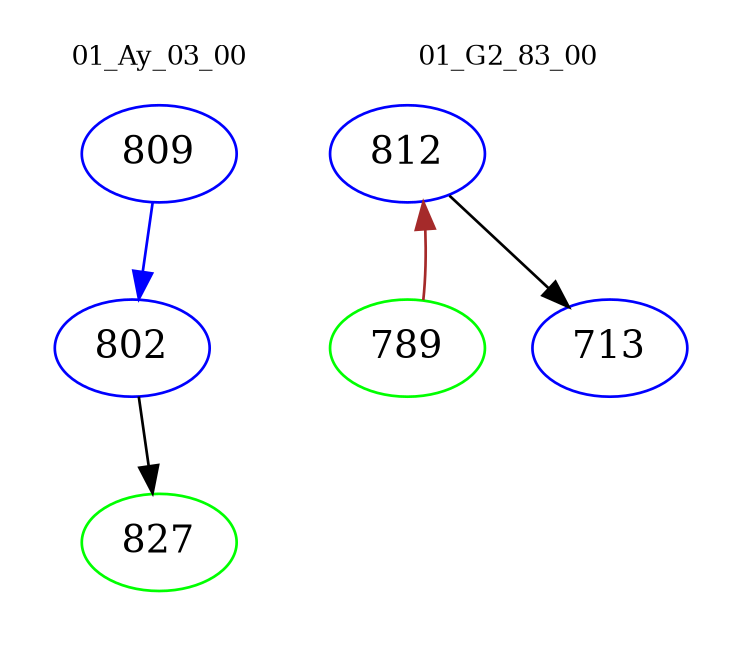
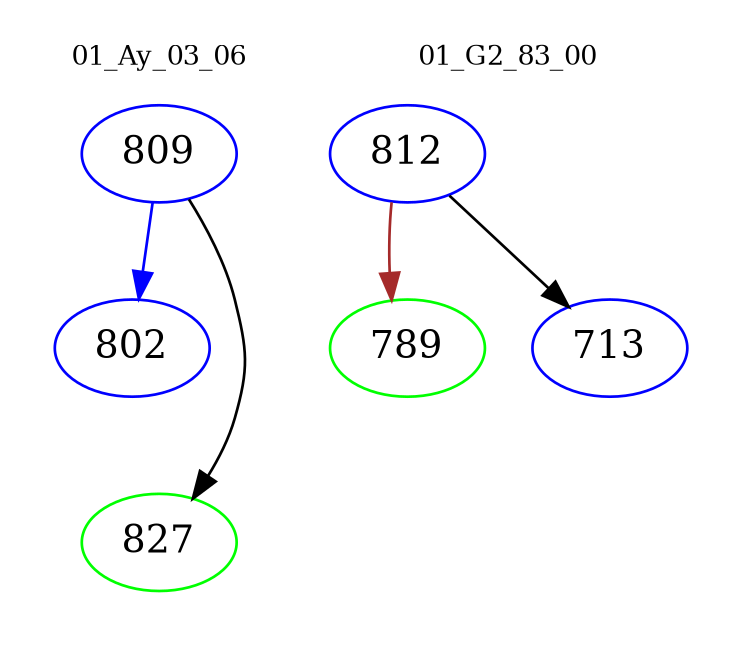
cluster "01_Ay_03_00": label "01_Ay_03_00" -> "01_Ay_03_06"
edge "789" -> "812": reversed
edge "802" -> "827": now "809" -> "827"
